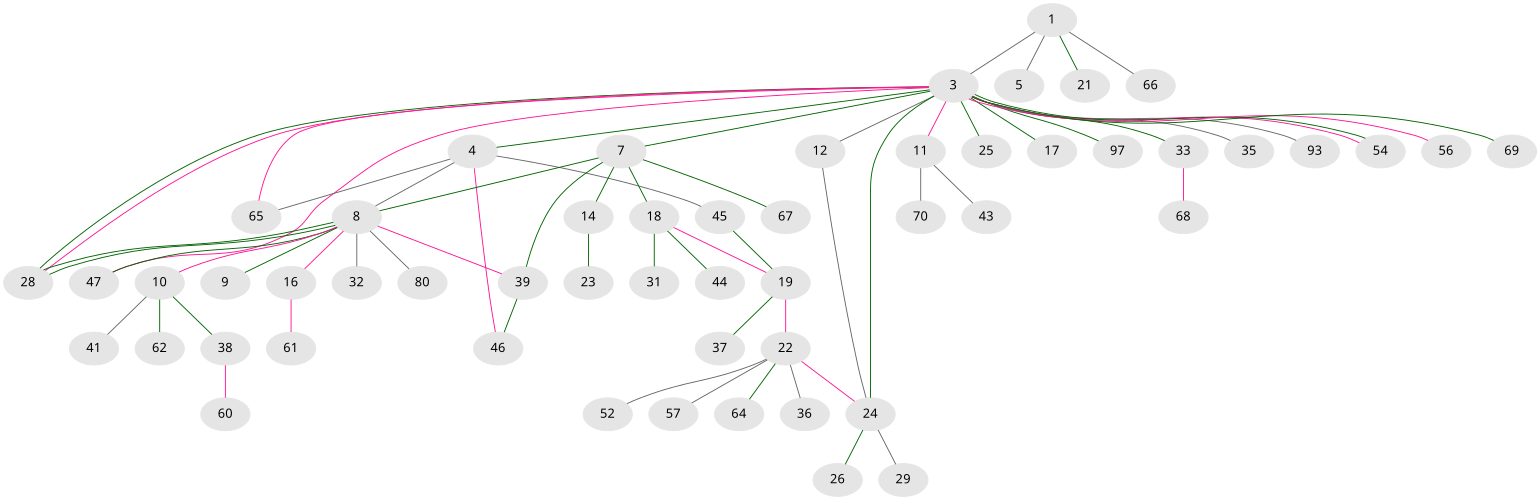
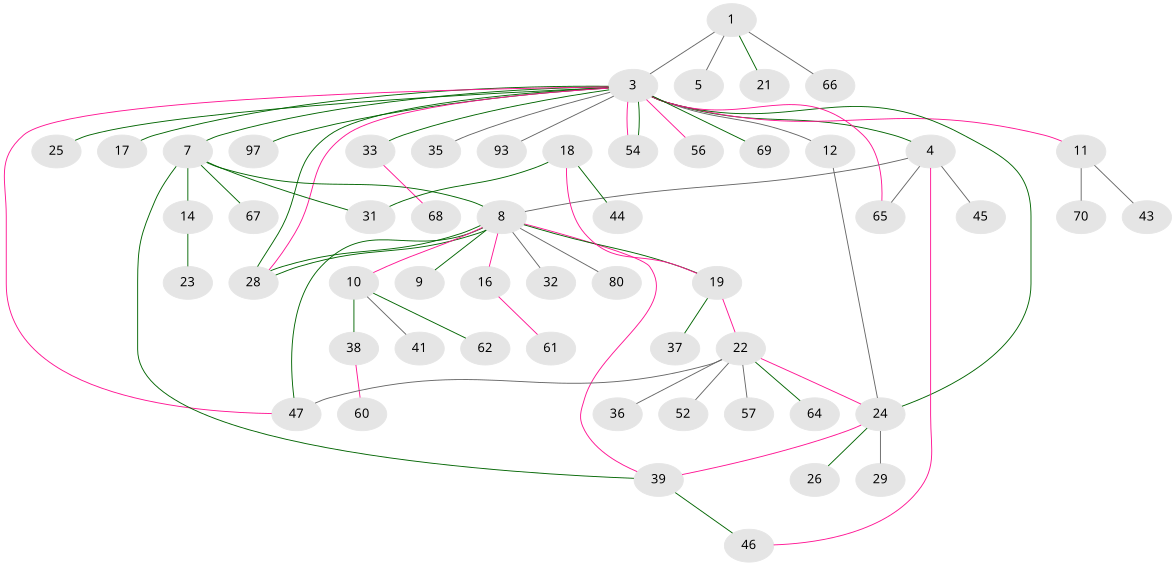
edge "7" -- "18": now "7" -- "31"
edge "45" -- "19": now "8" -- "19"
edge "22" -- "47": added
edge "24" -- "39": added
